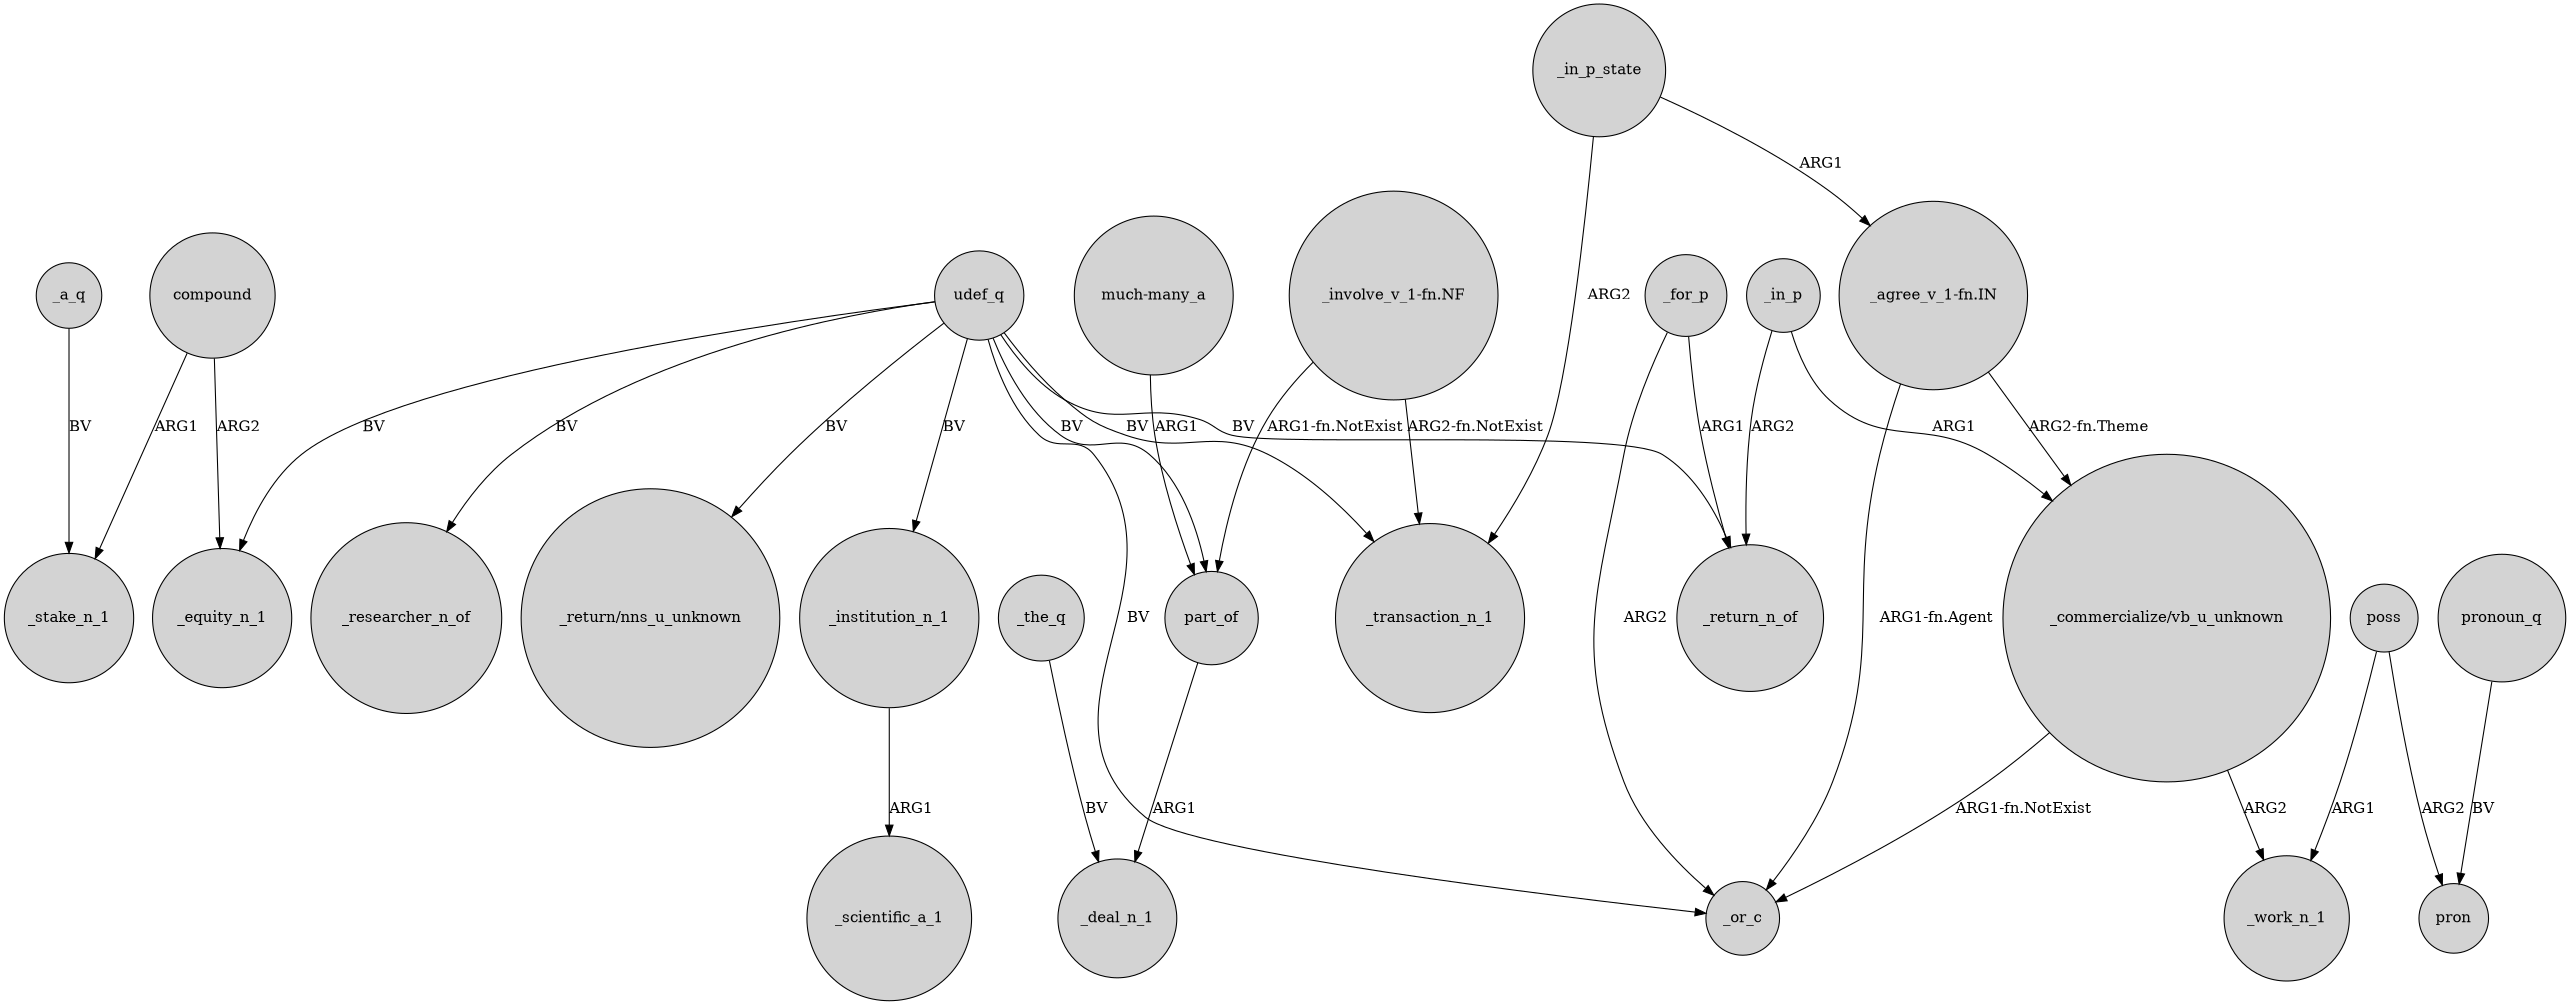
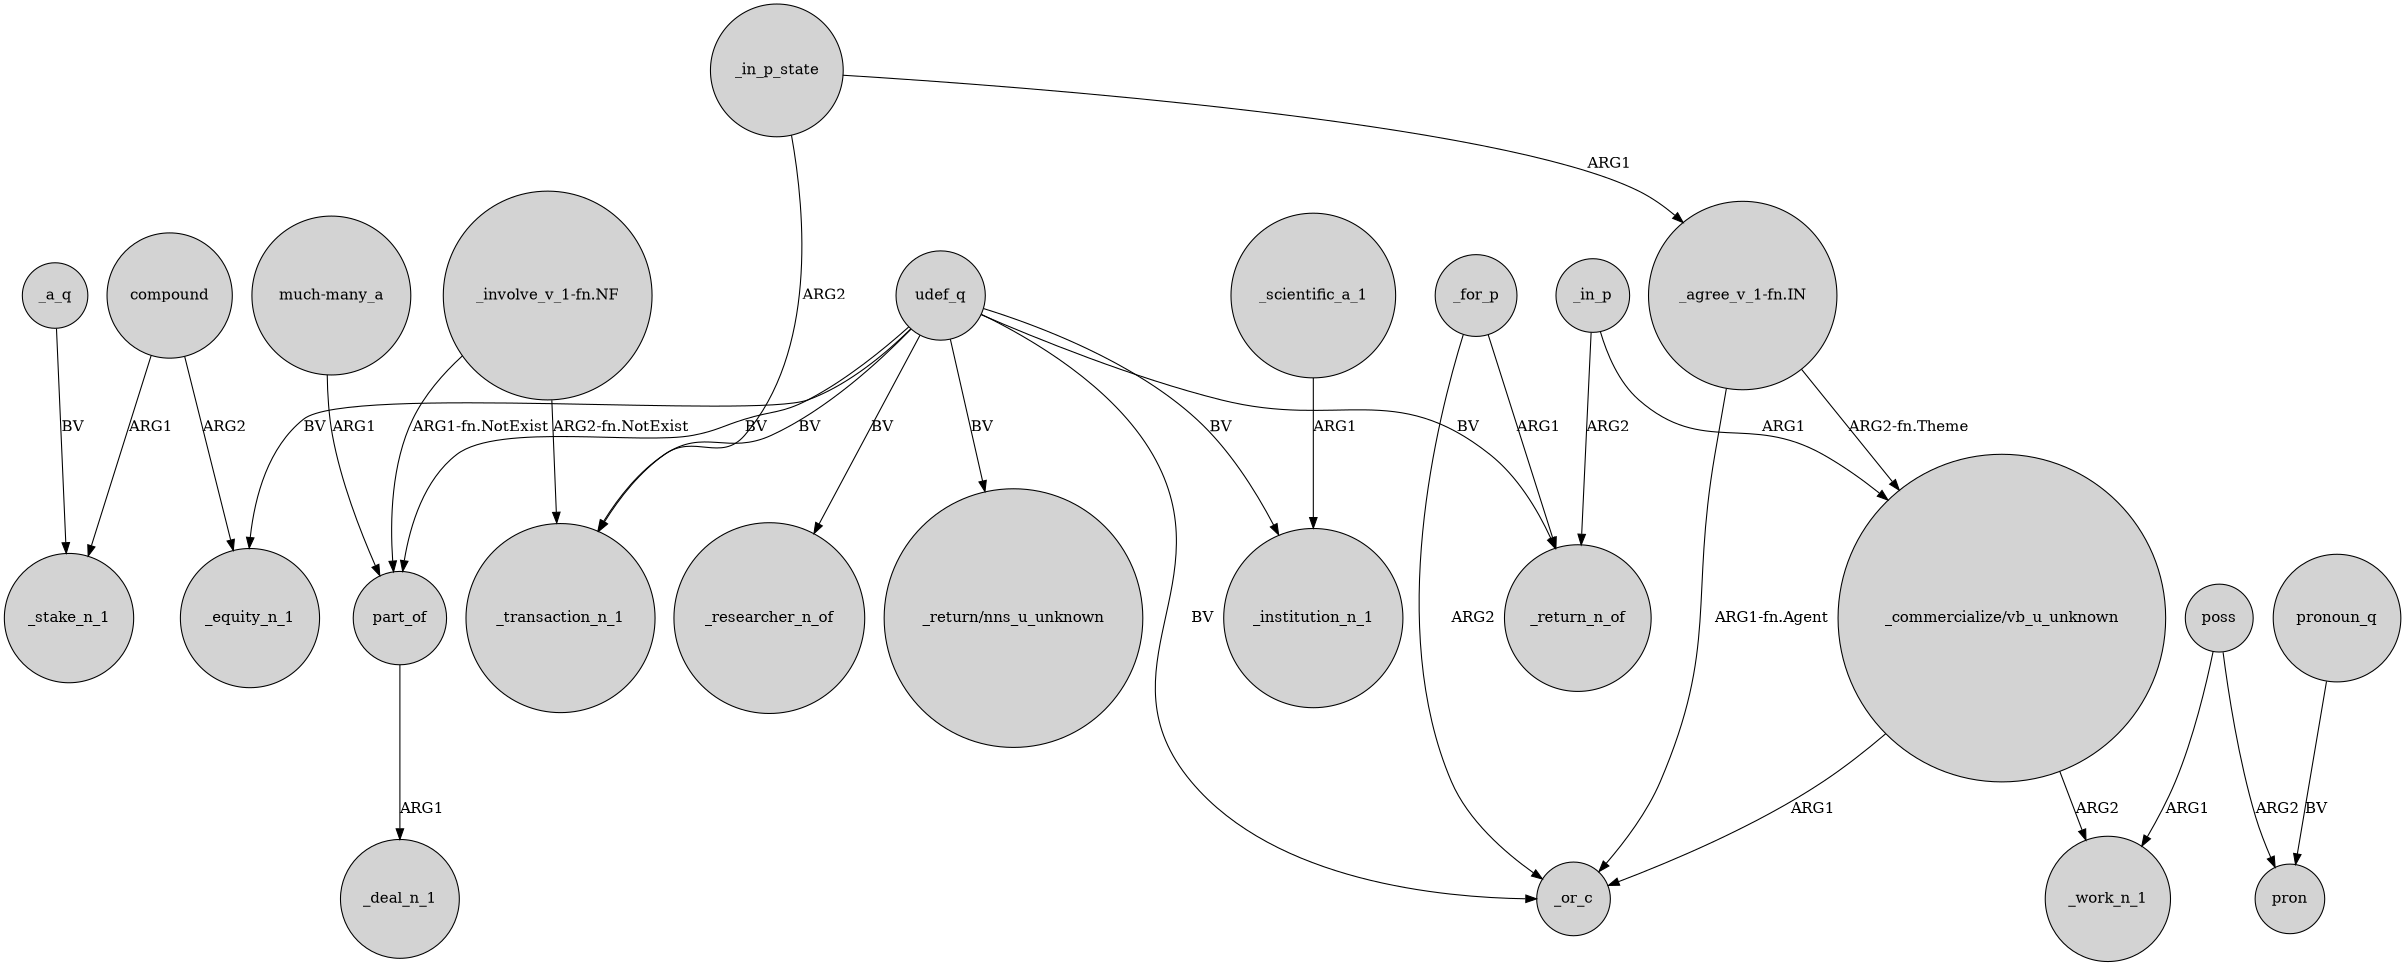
node "_the_q": removed
edge "_institution_n_1" -> "_scientific_a_1": reversed
edge "_commercialize/vb_u_unknown" -> "_or_c": label "ARG1-fn.NotExist" -> "ARG1"
